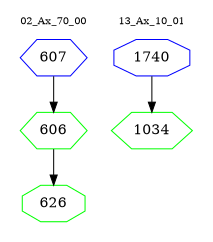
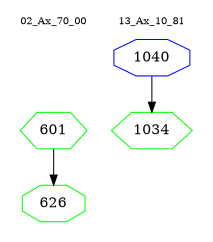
cluster "13_Ax_10_01": label "13_Ax_10_01" -> "13_Ax_10_81"
node "607": removed
node "1740": label "1740" -> "1040"
node "606": label "606" -> "601"
